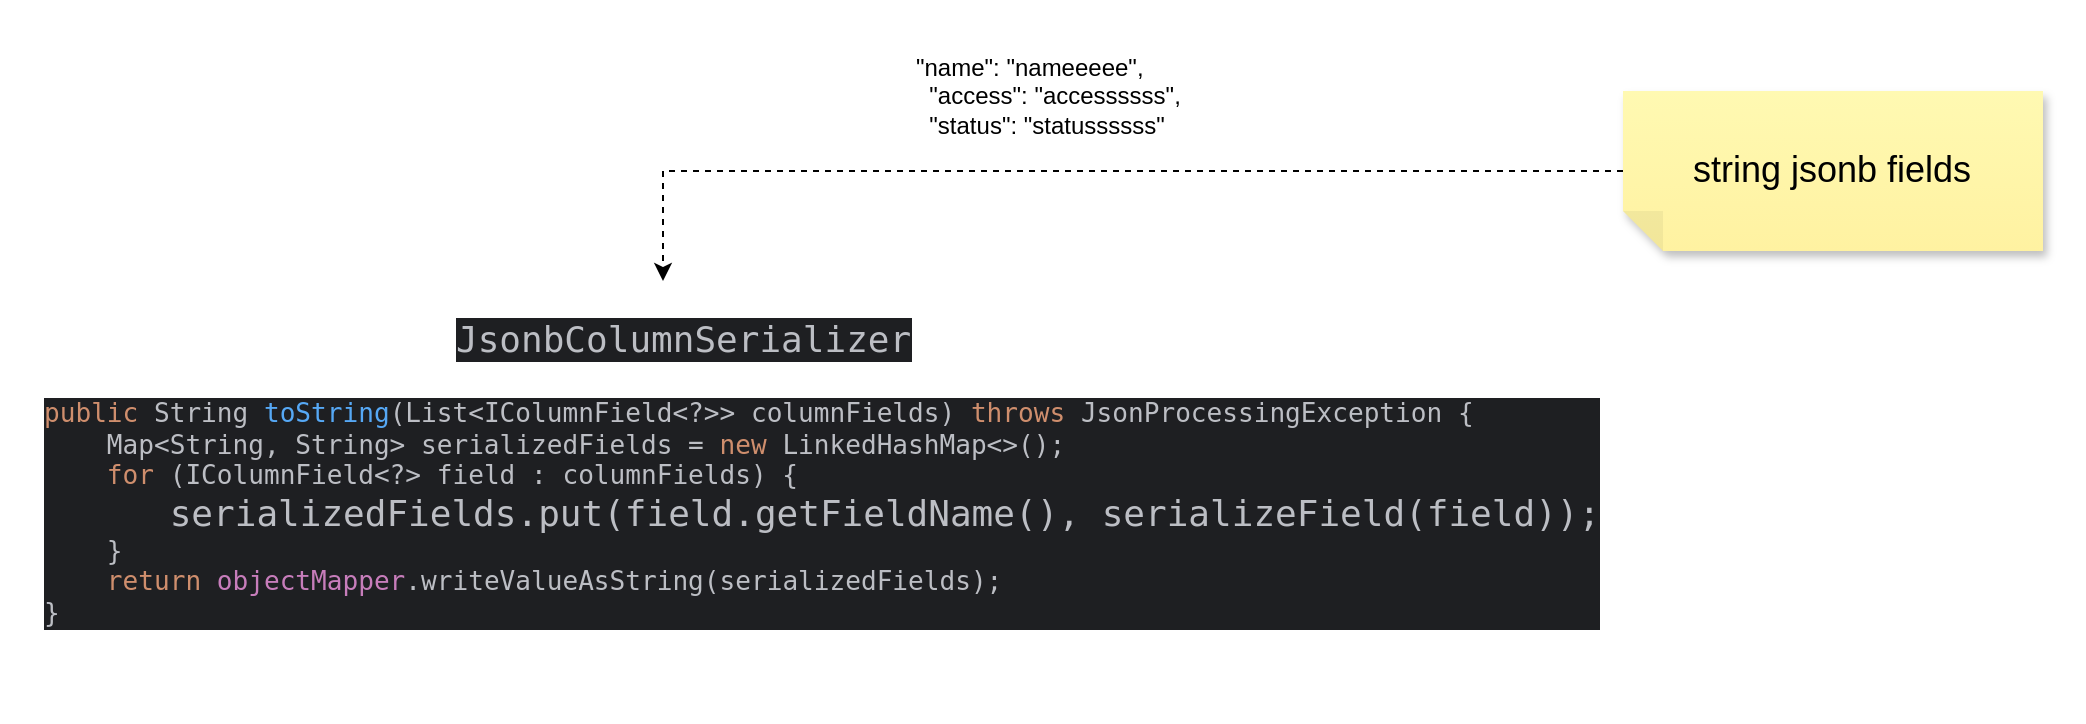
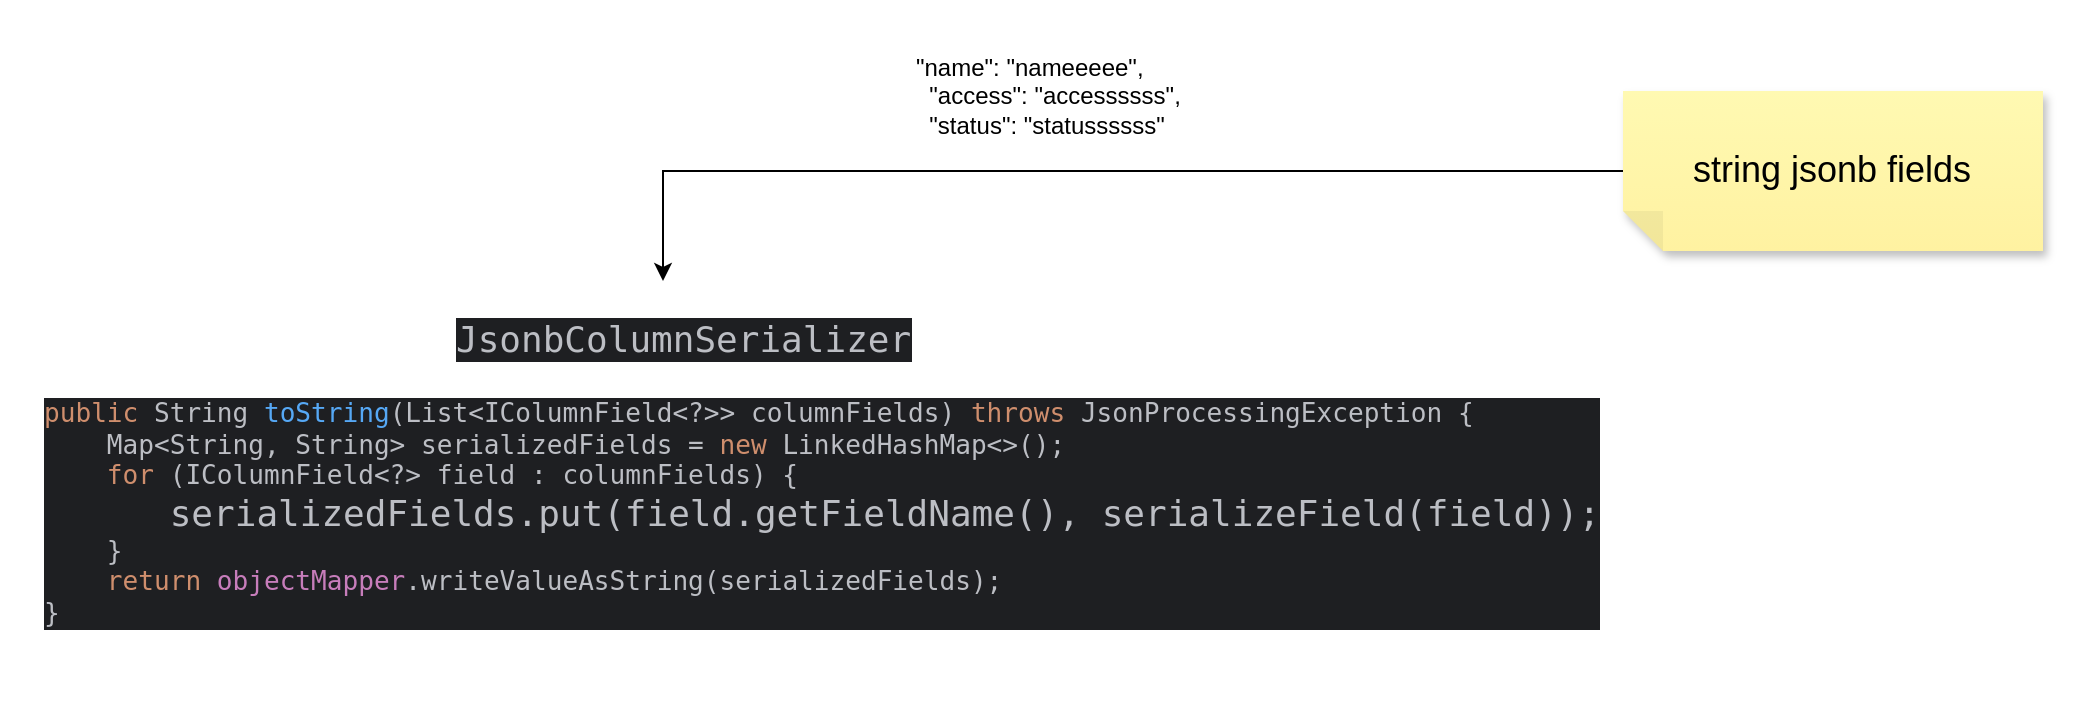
edge "string jsonb fields" -> "JsonbColumnSerializer": style dashed -> solid
